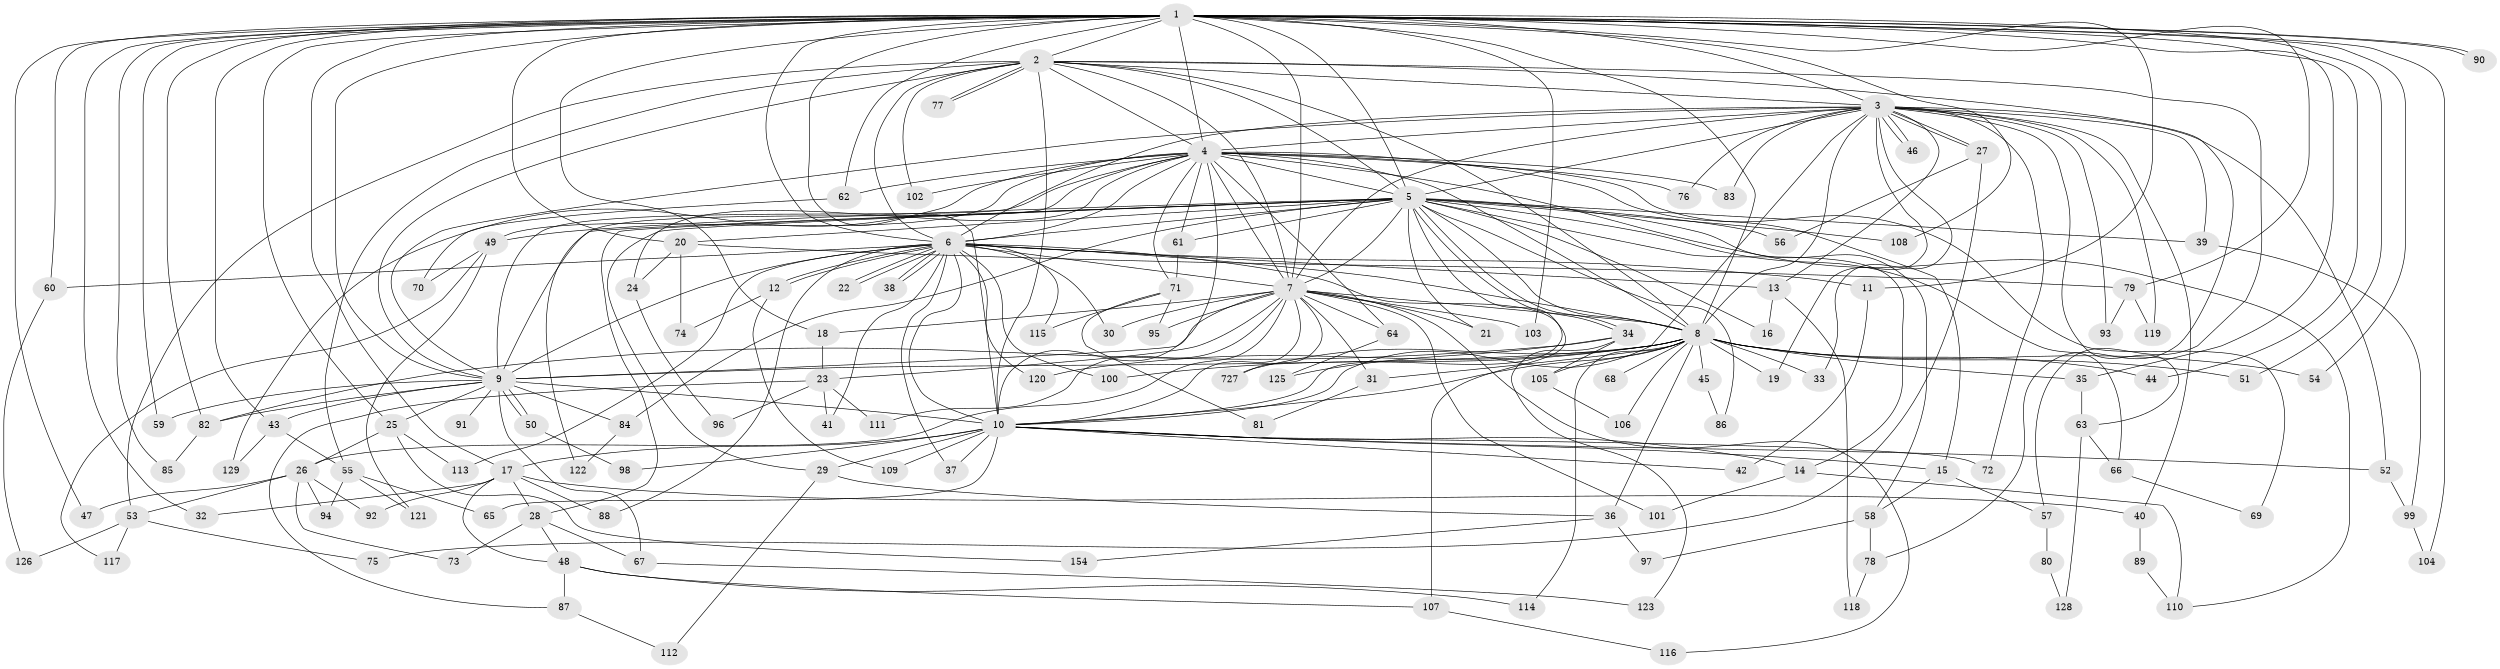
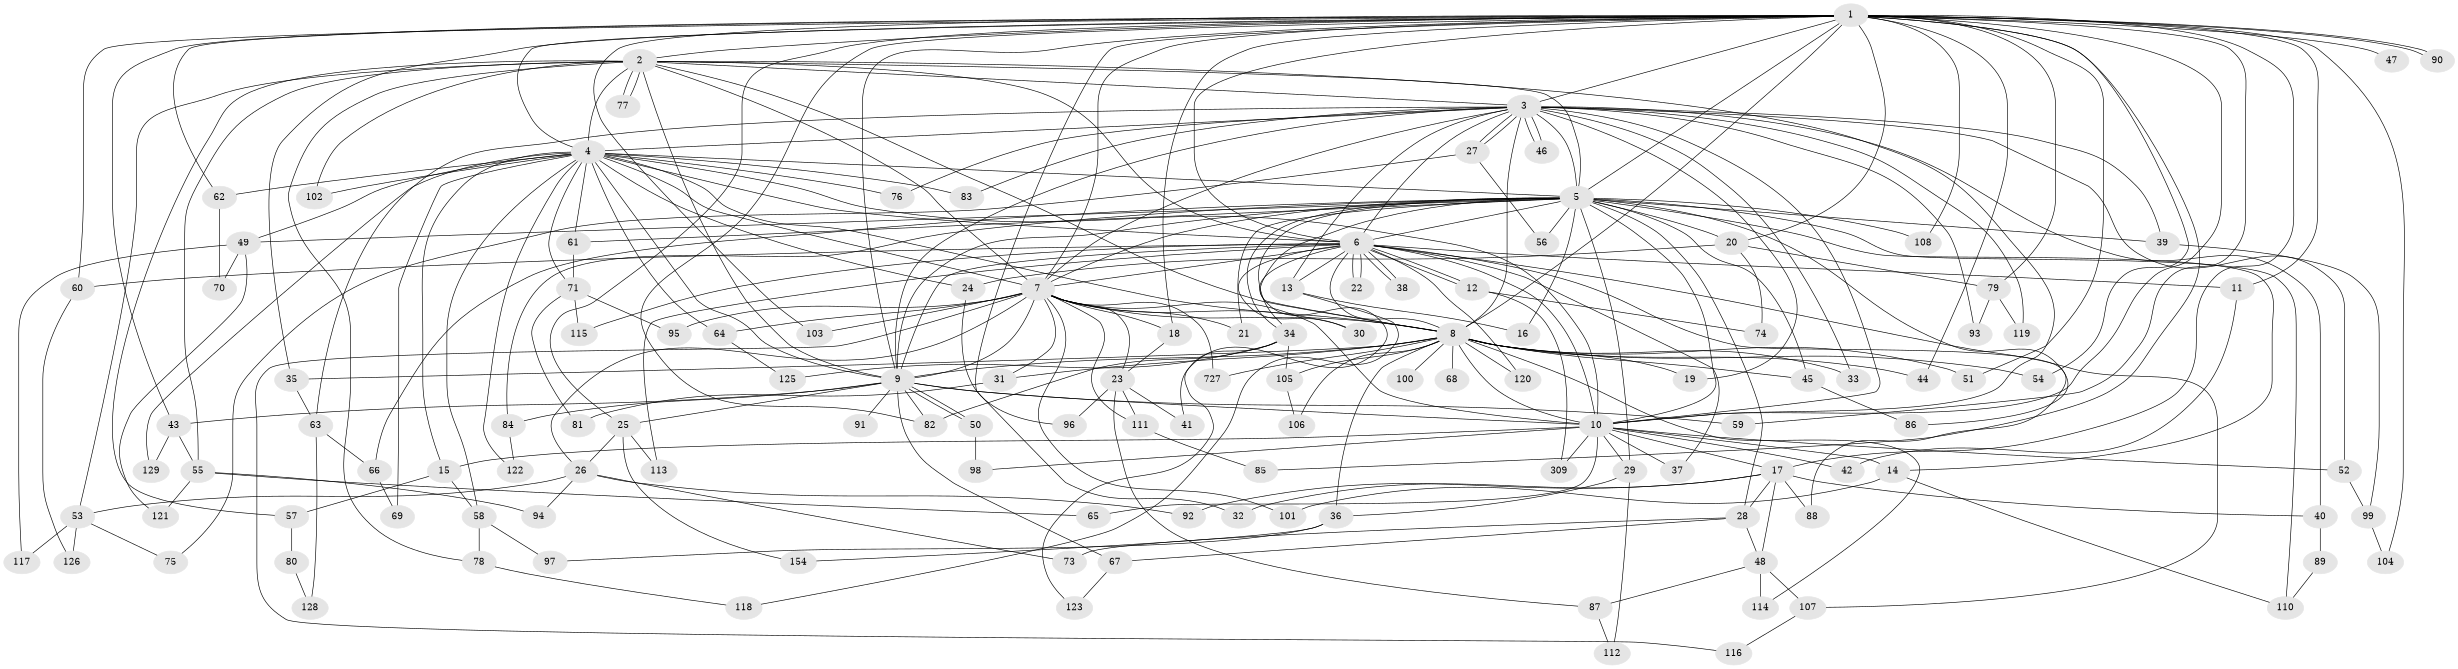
edge "5" -- "45": added
edge "6" -- "100": removed
edge "82" -- "85": now "111" -- "85"
node "109": label "109" -> "309"
node "72": removed
edge "26" -- "47": removed
